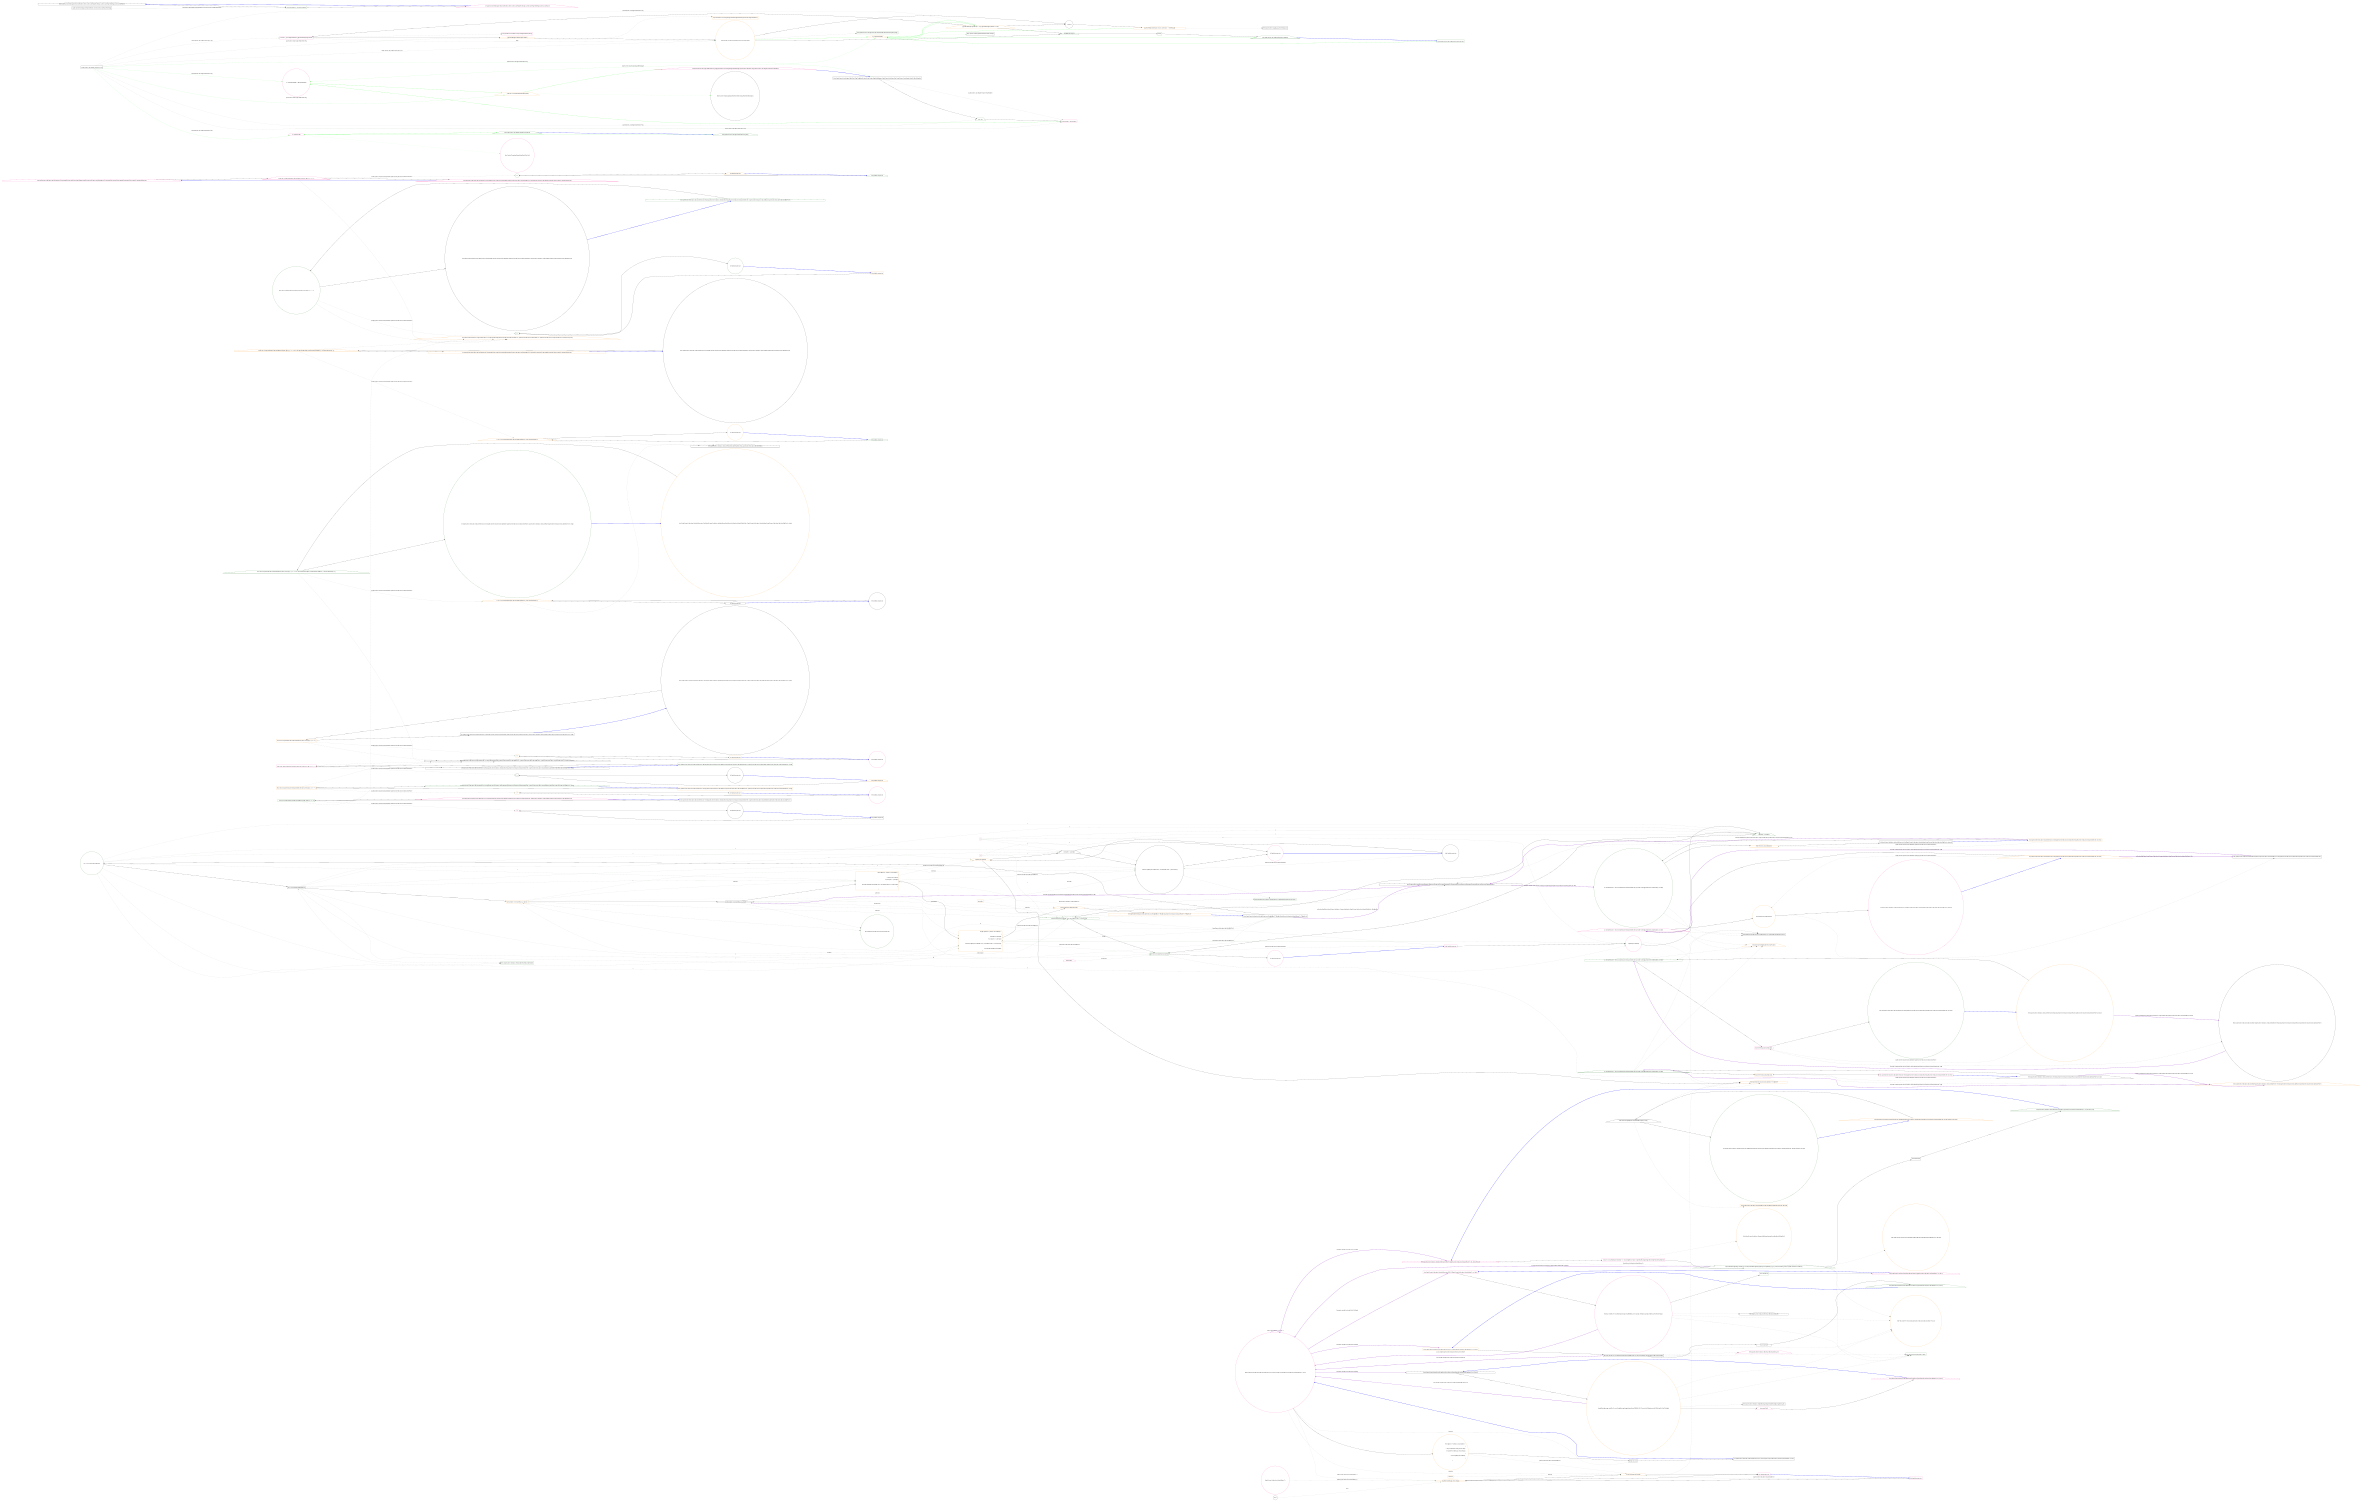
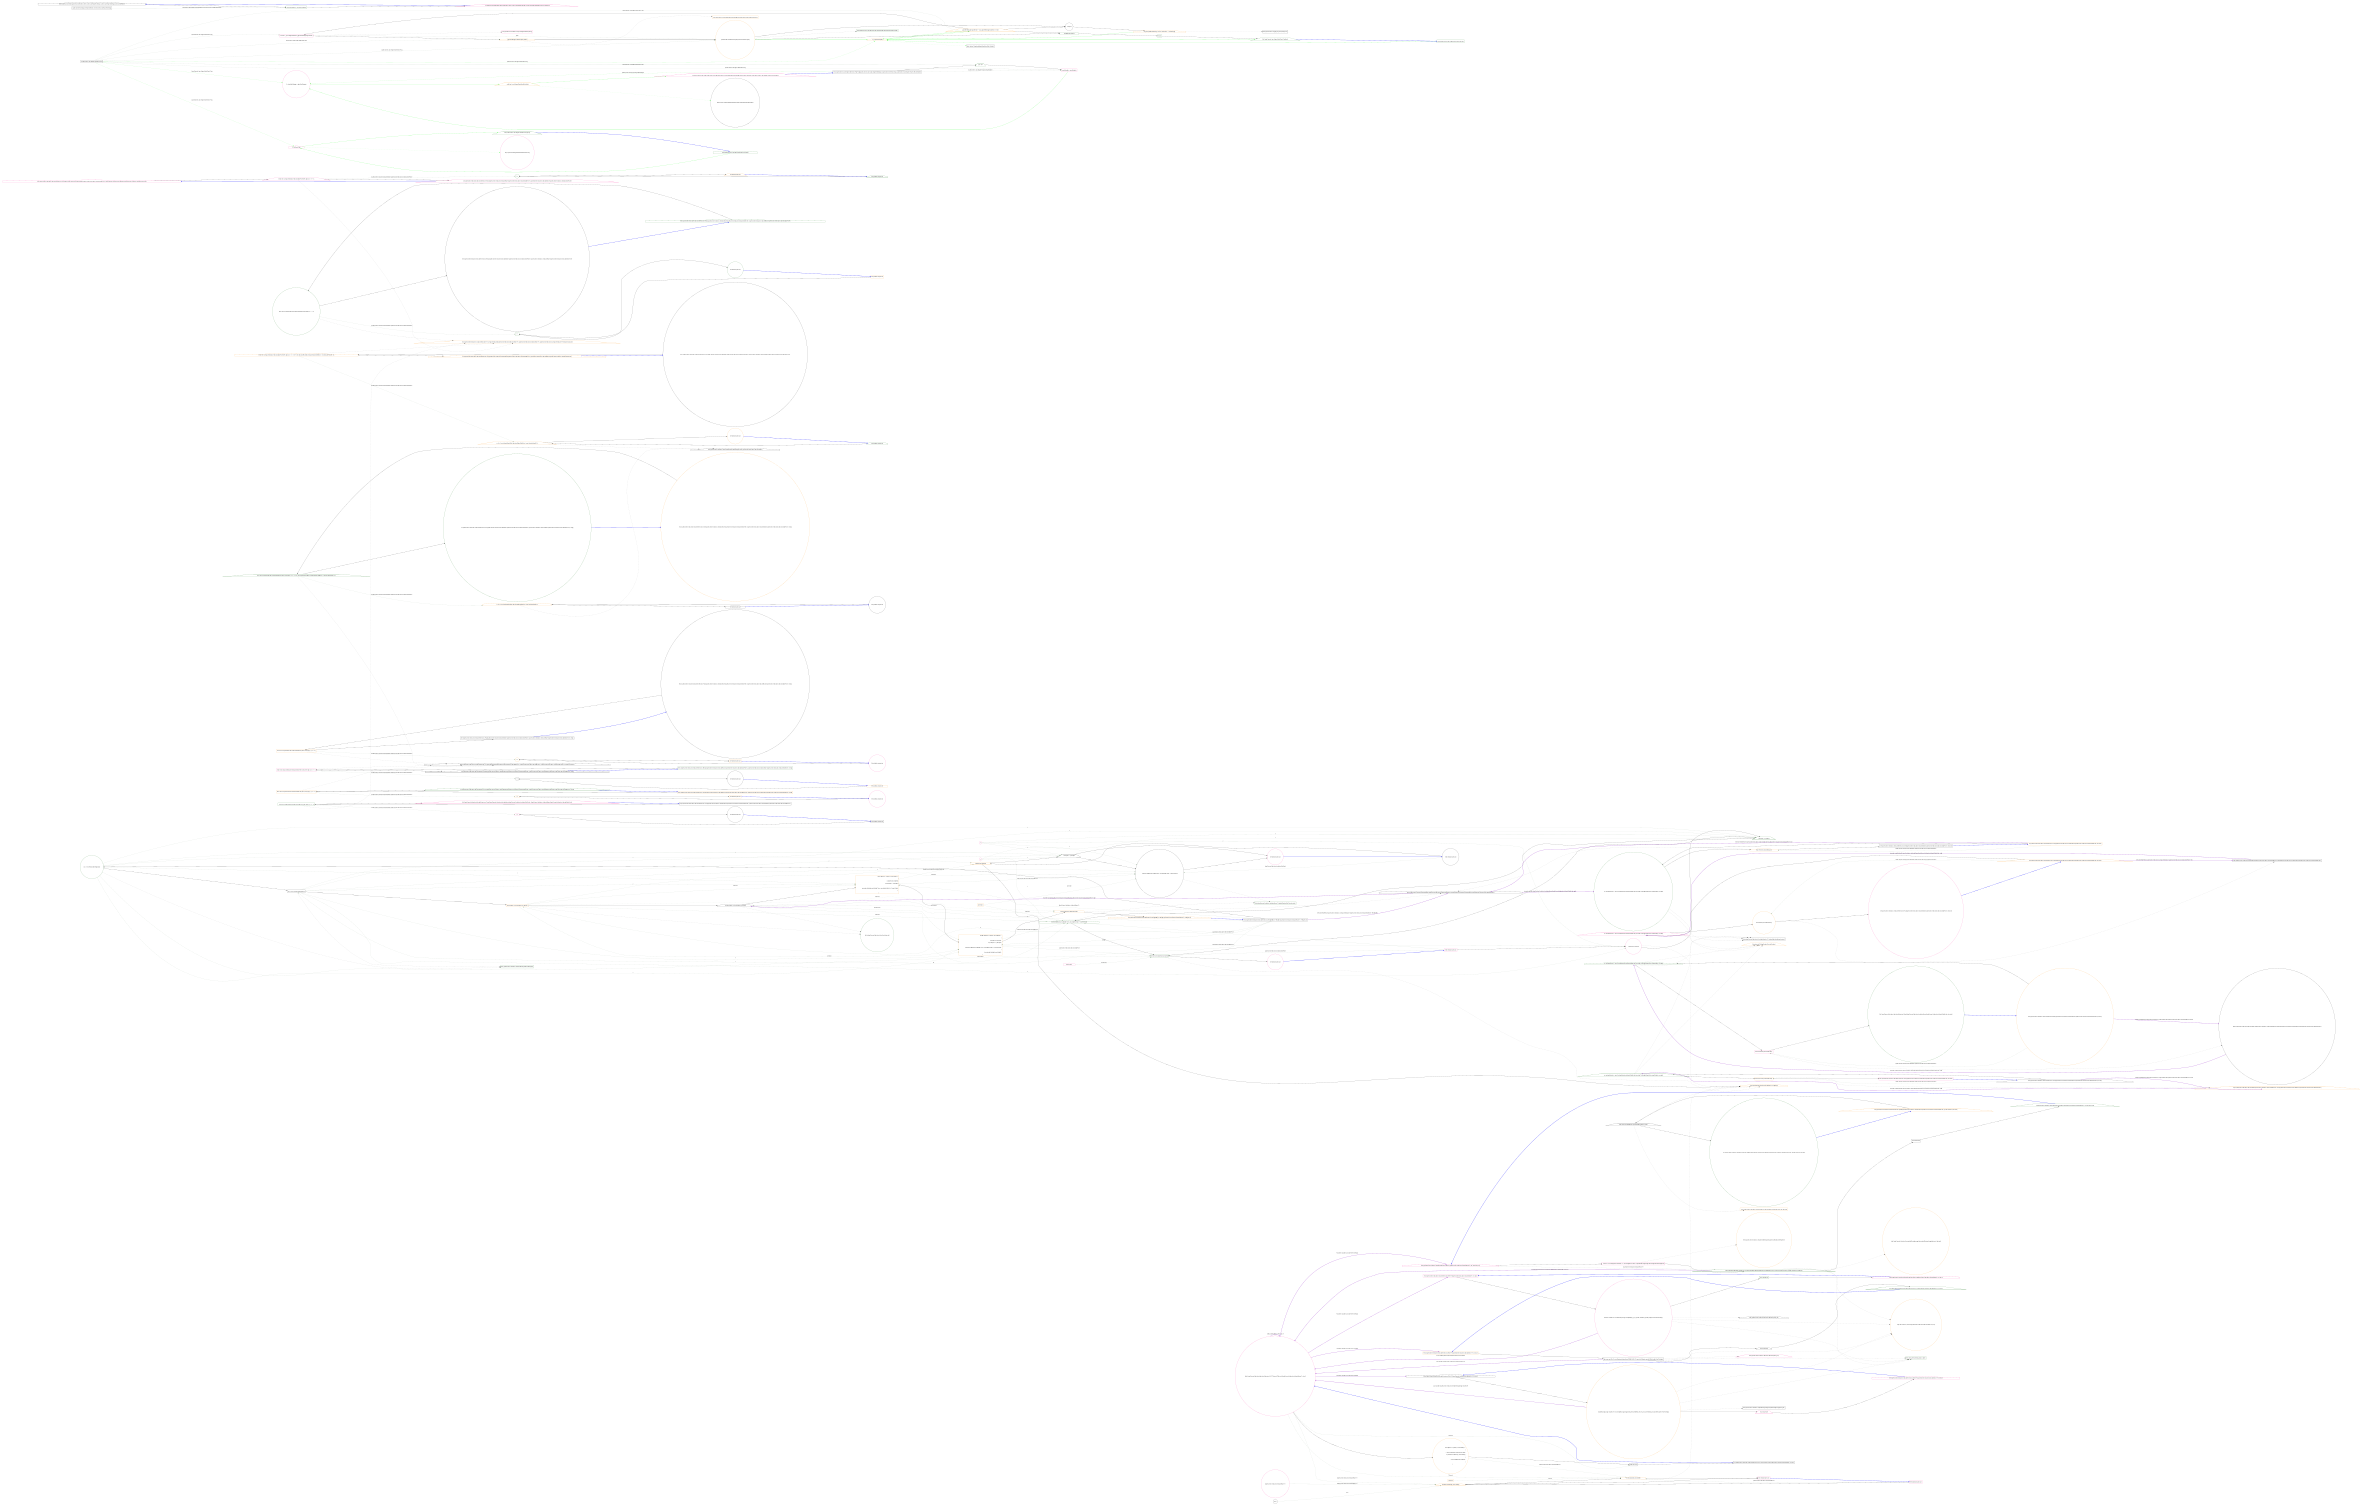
edge "QuantConnect.Lean.Engine.StateCheck.Ping" -> "0: _exitEvent = new ManualResetEventSlim(false)": removed, label "QuantConnect.Lean.Engine.StateCheck.Ping"
